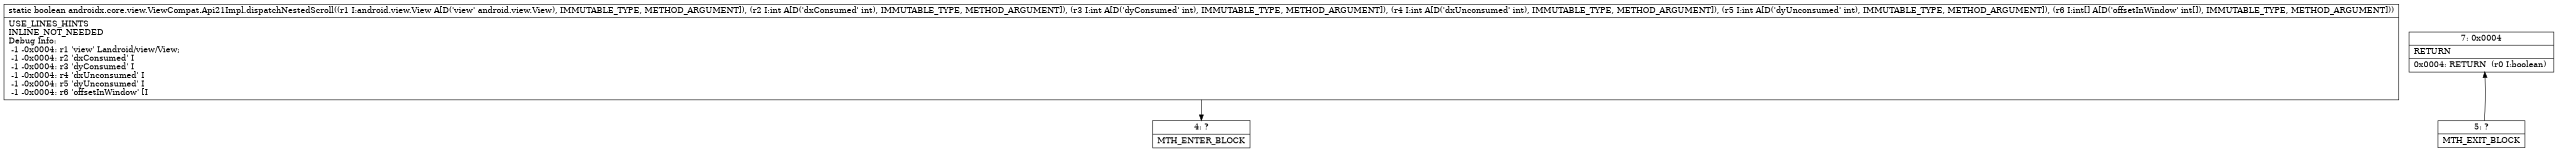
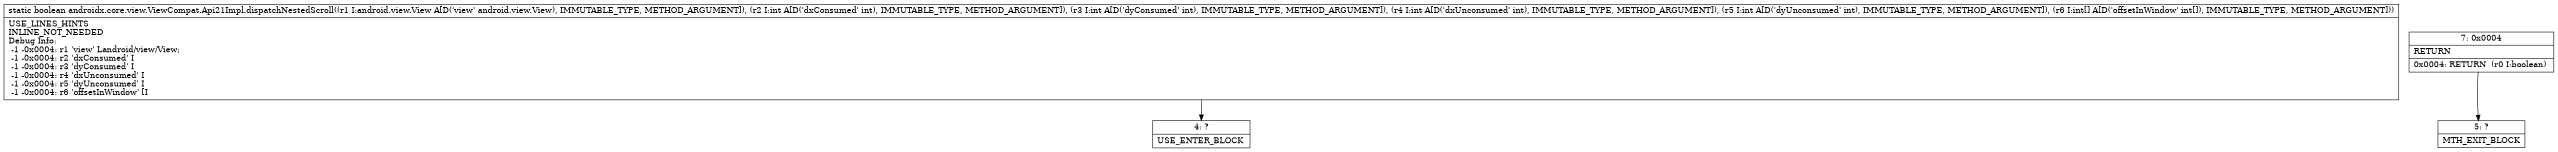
edge "5: ?" -> "7: 0x0004": reversed
node "4: ?": text "MTH_ENTER_BLOCK" -> "USE_ENTER_BLOCK"
